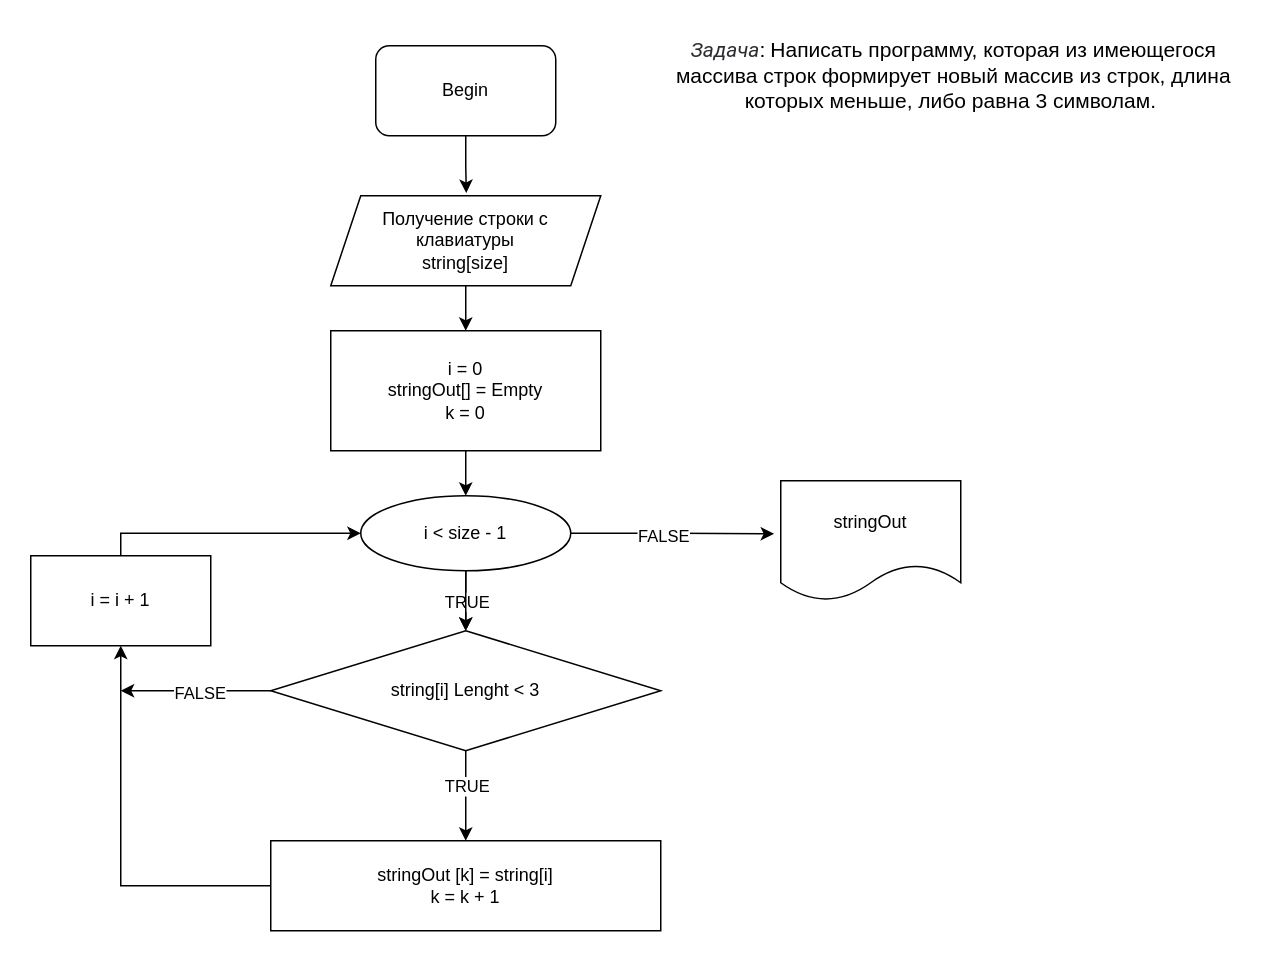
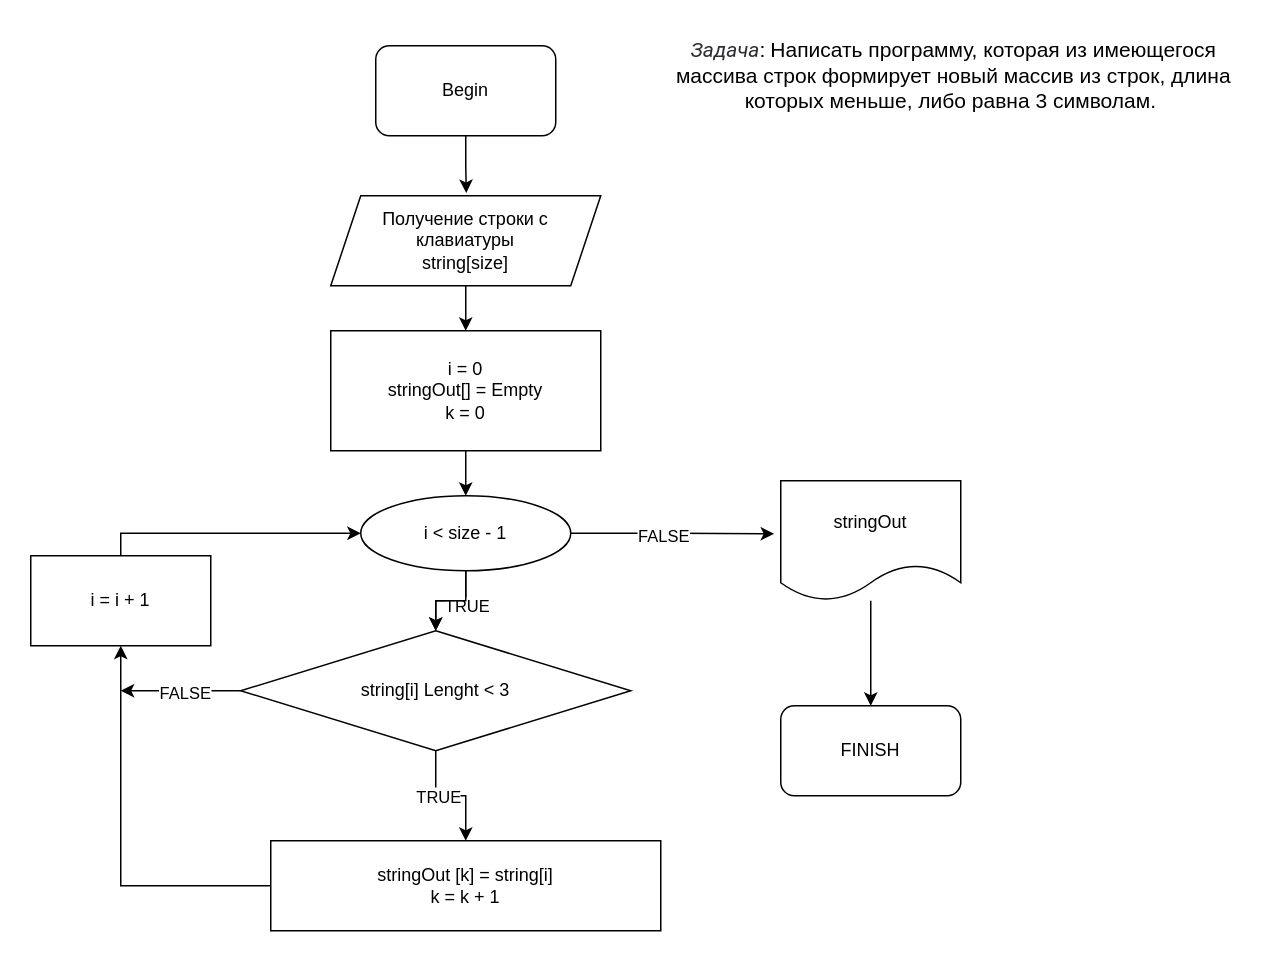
edge "stringOut" -> "FINISH": added
node "string[i] Lenght < 3": moved (466, 691) -> (436, 691)
node "FINISH": added
